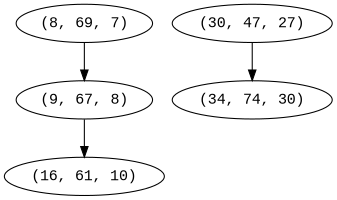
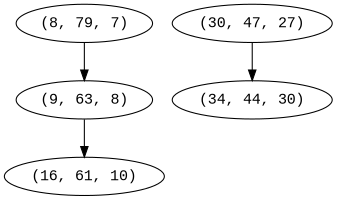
node "(8, 69, 7)": label "(8, 69, 7)" -> "(8, 79, 7)"
node "(9, 67, 8)": label "(9, 67, 8)" -> "(9, 63, 8)"
node "(34, 74, 30)": label "(34, 74, 30)" -> "(34, 44, 30)"
